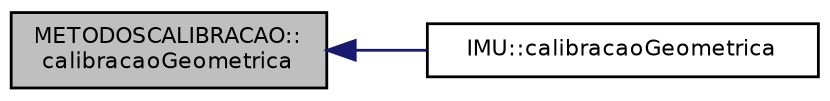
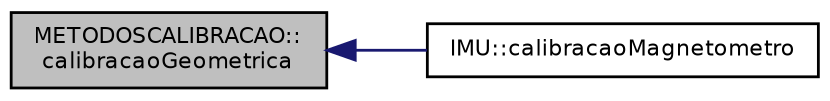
node "IMU::calibracaoGeometrica": label "IMU::calibracaoGeometrica" -> "IMU::calibracaoMagnetometro"
